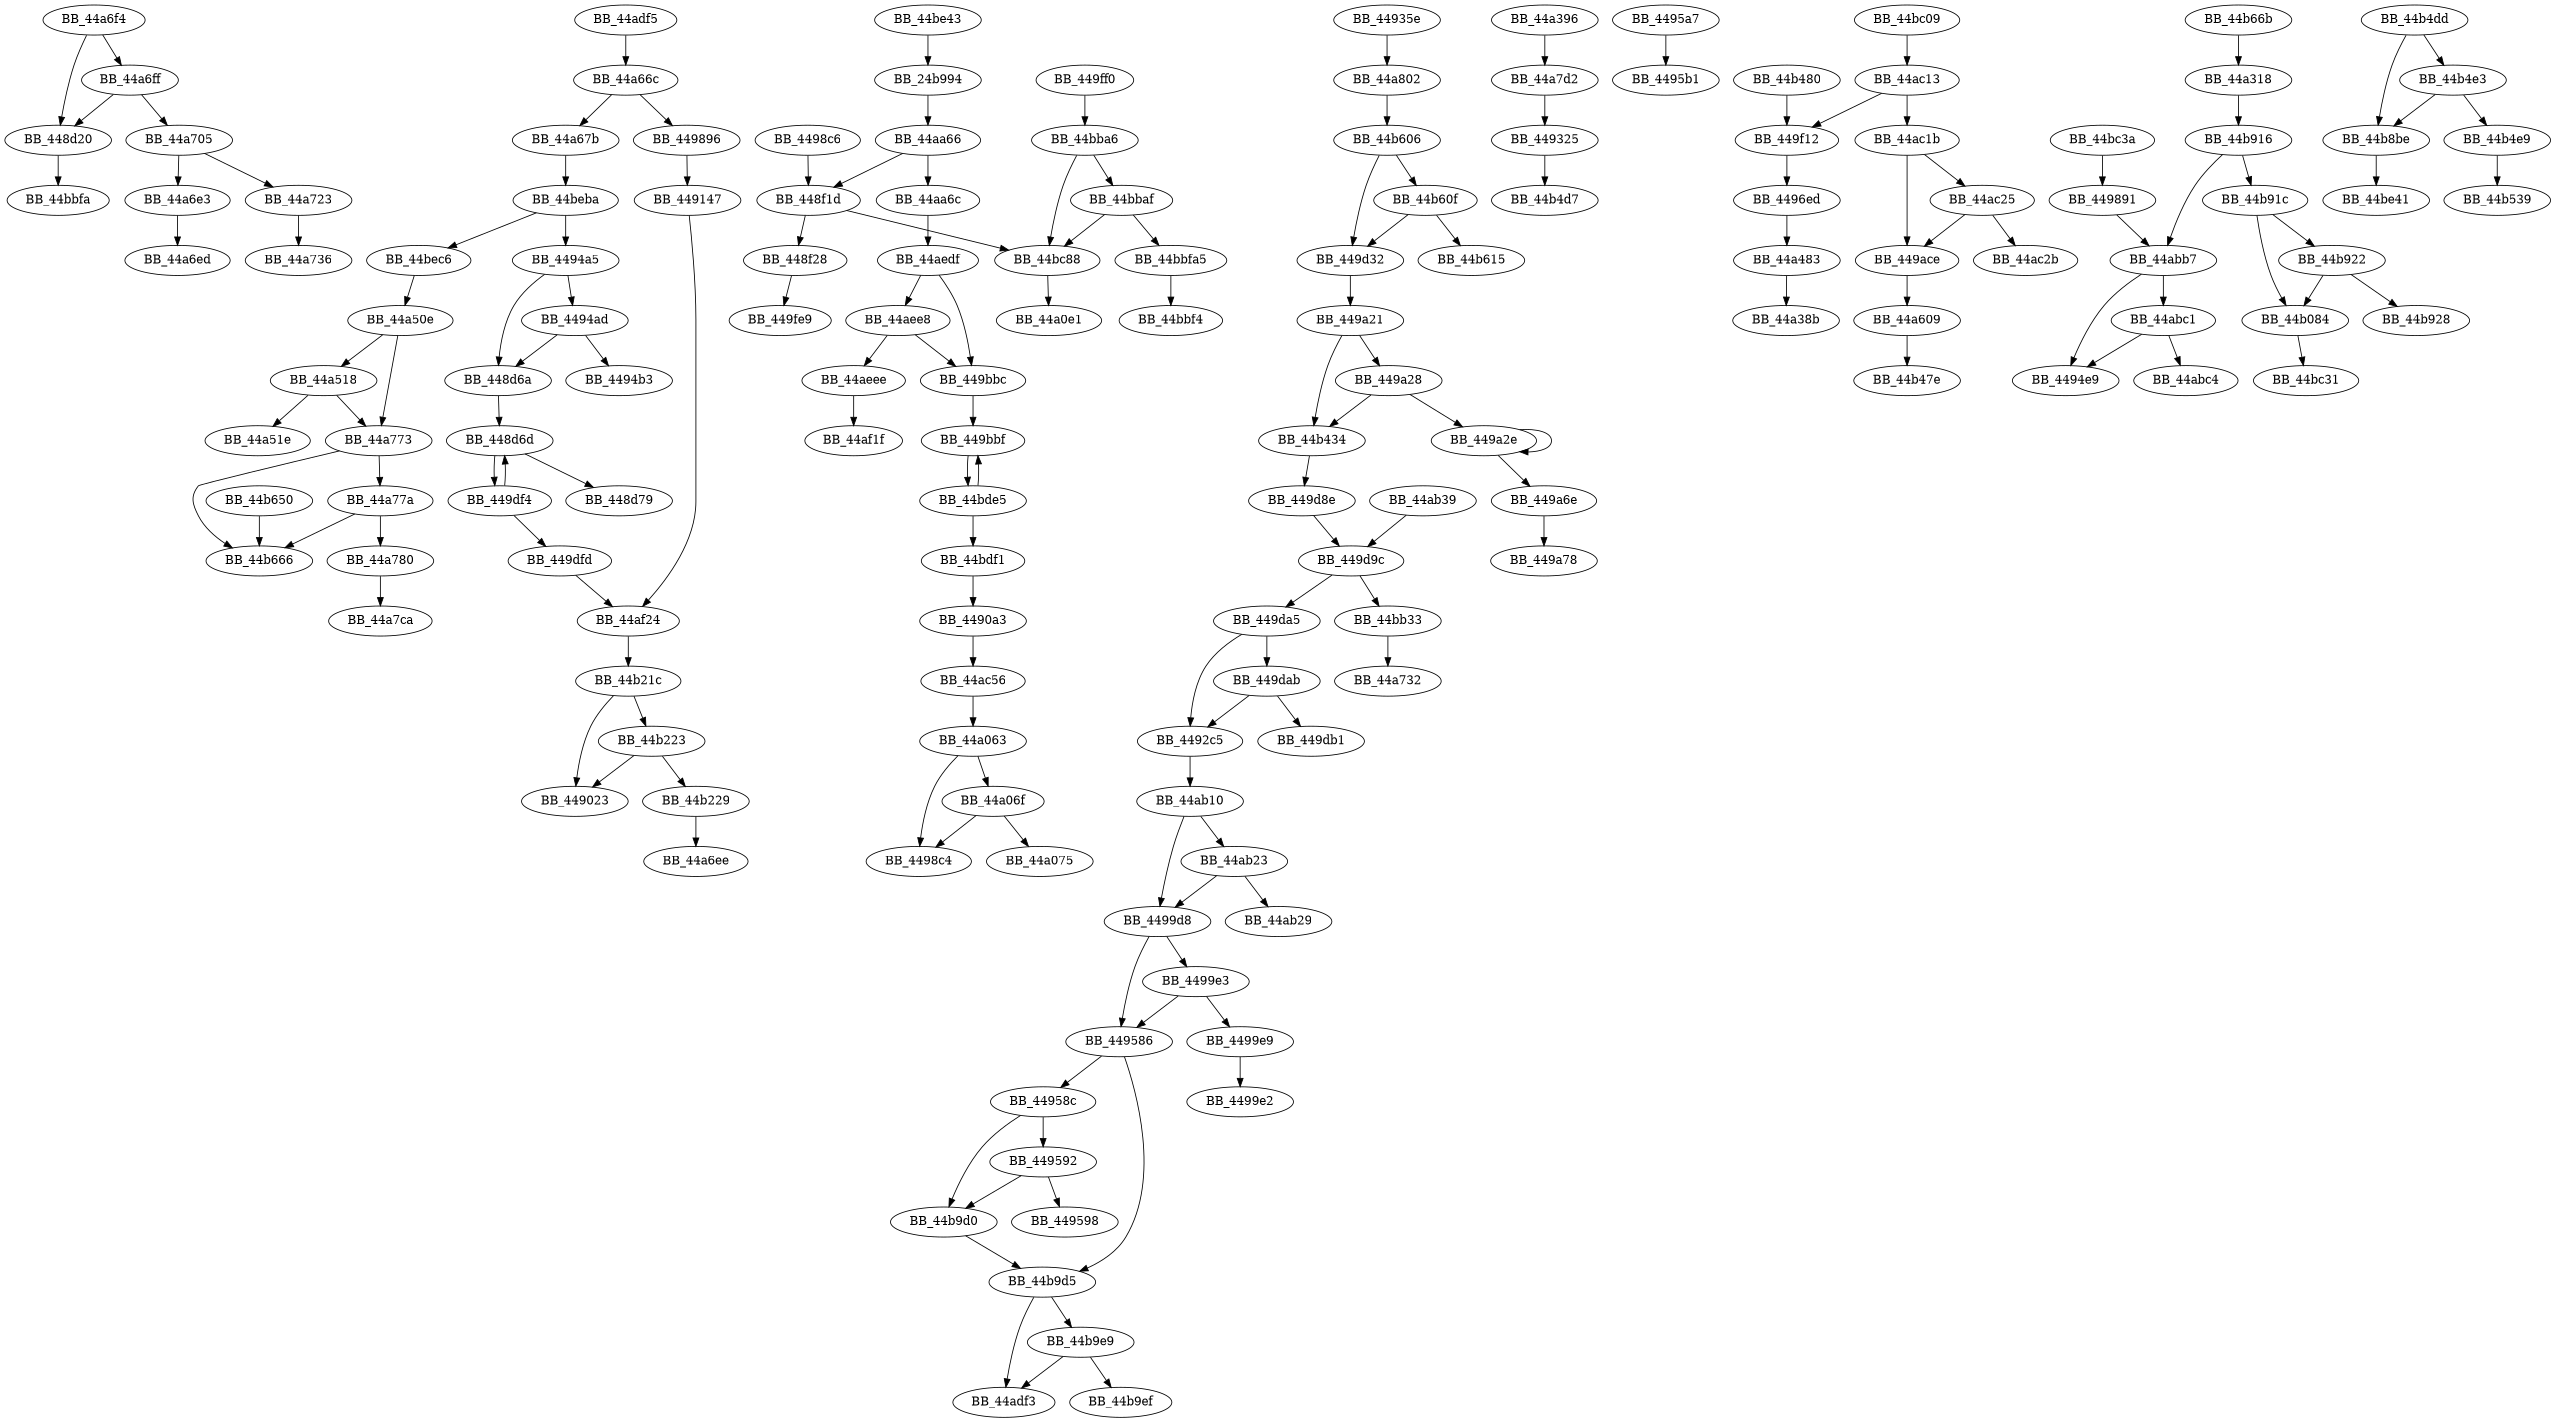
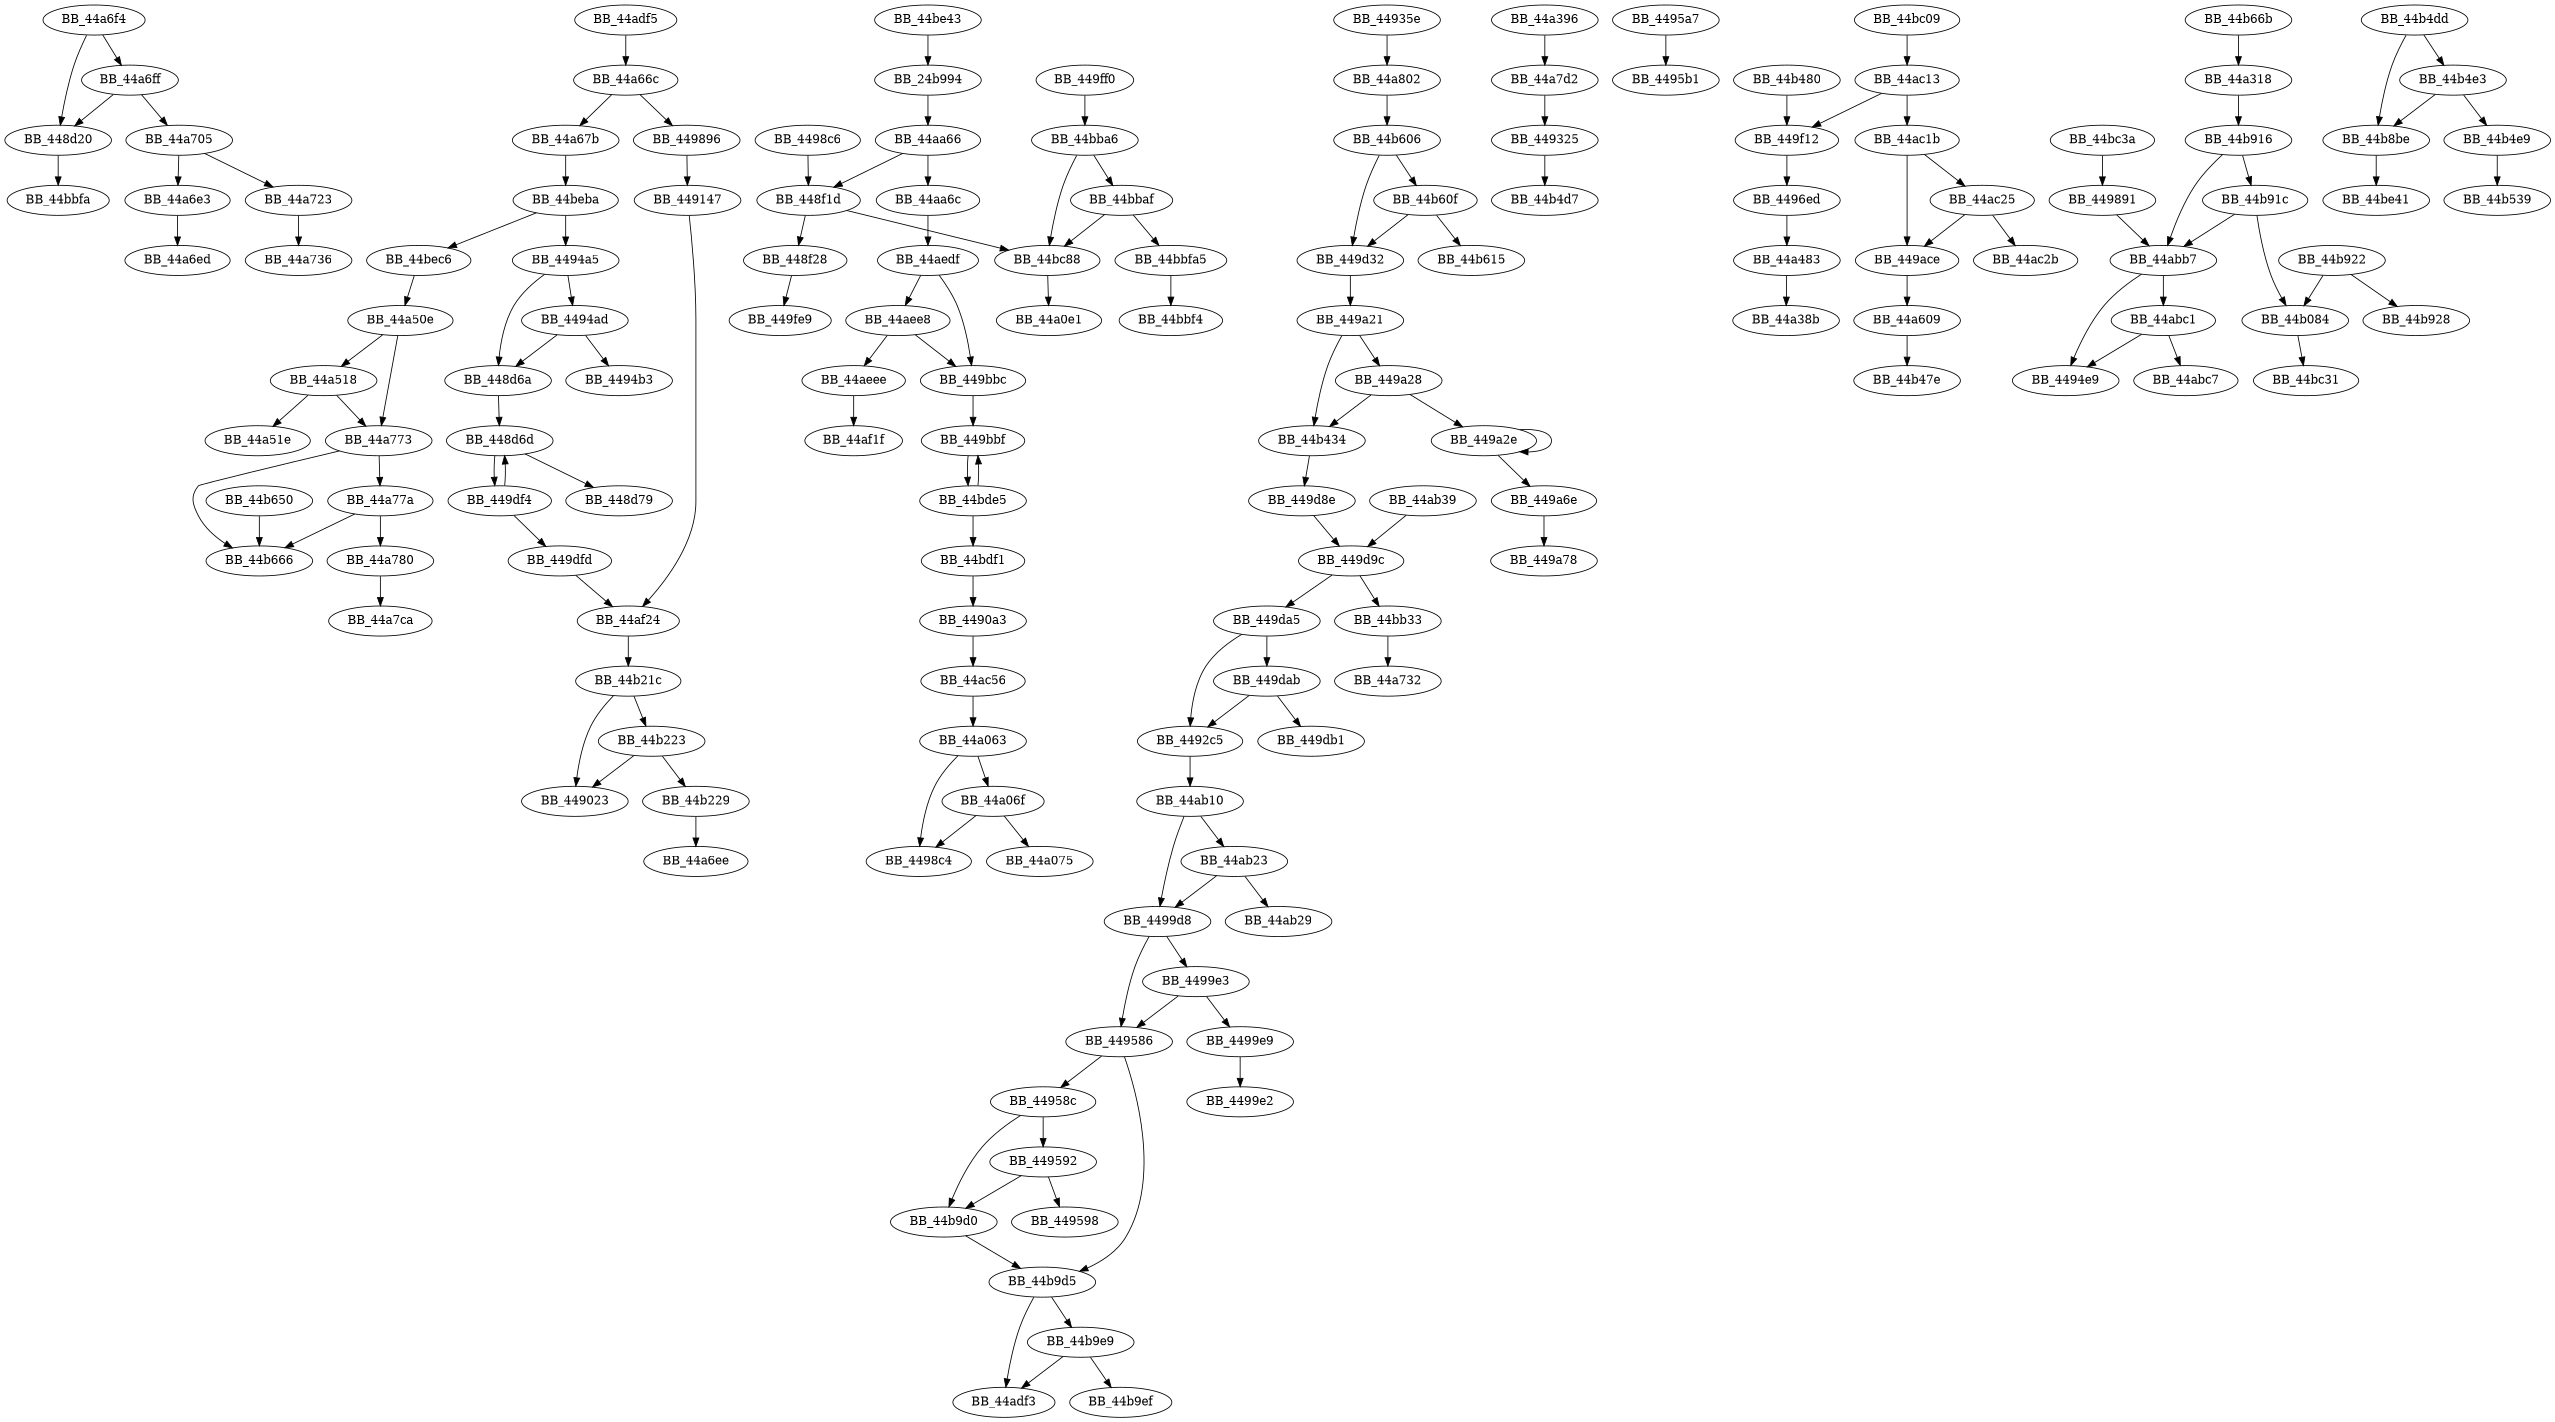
edge "BB_44b91c" -> "BB_44b922": now "BB_44b91c" -> "BB_44abb7"
node "BB_44abc4": label "BB_44abc4" -> "BB_44abc7"
